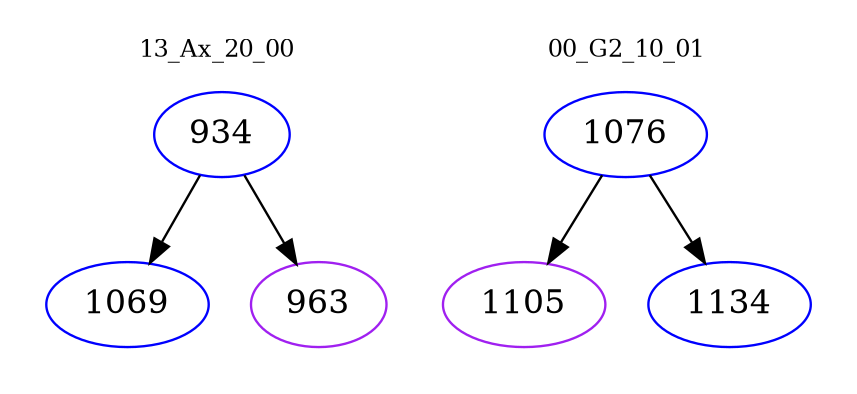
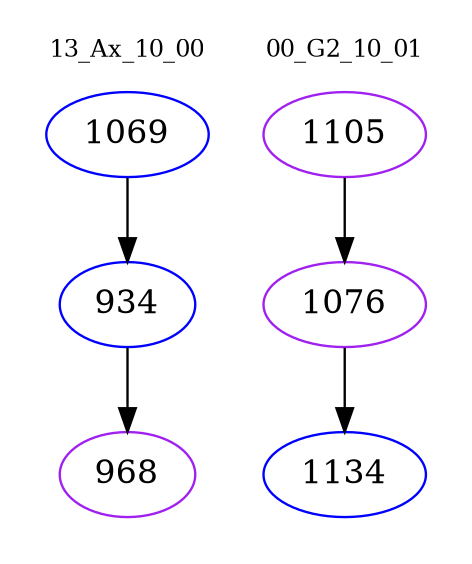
cluster "13_Ax_20_00": label "13_Ax_20_00" -> "13_Ax_10_00"
node "1076": color blue -> purple
edge "934" -> "1069": reversed
edge "1076" -> "1105": reversed
node "963": label "963" -> "968"
